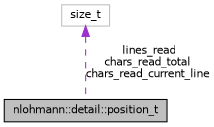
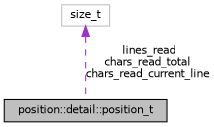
node "nlohmann::detail::position_t": label "nlohmann::detail::position_t" -> "position::detail::position_t"
